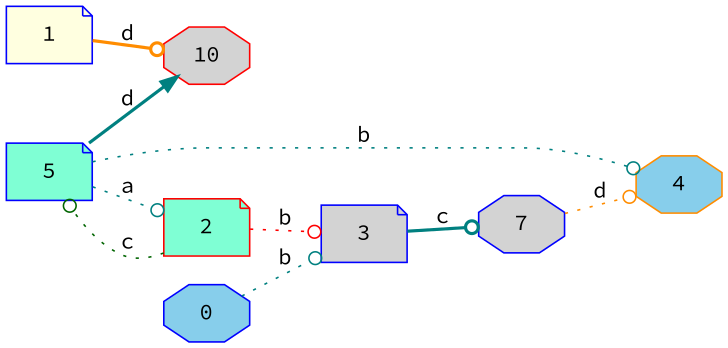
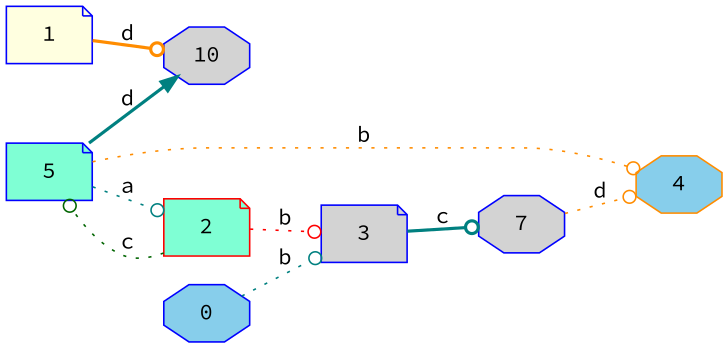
node "10": color red -> blue
edge "5" -> "4": color teal -> darkorange
